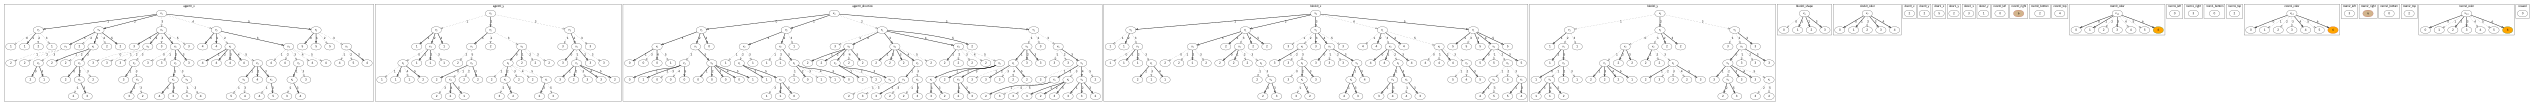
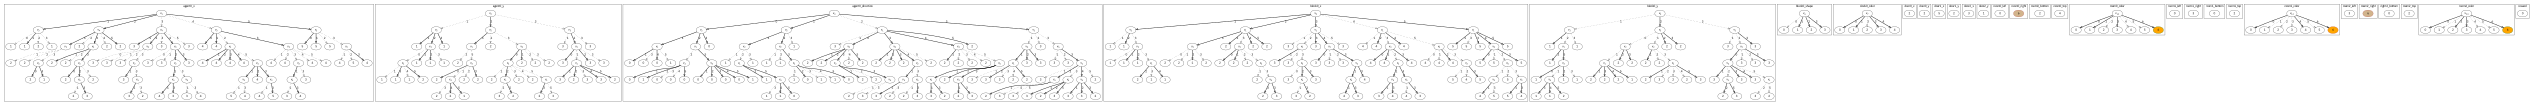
cluster "room2_bottom": label "room2_bottom" -> "right2_bottom"
